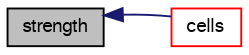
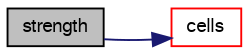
edge "cells" -> "strength": reversed
